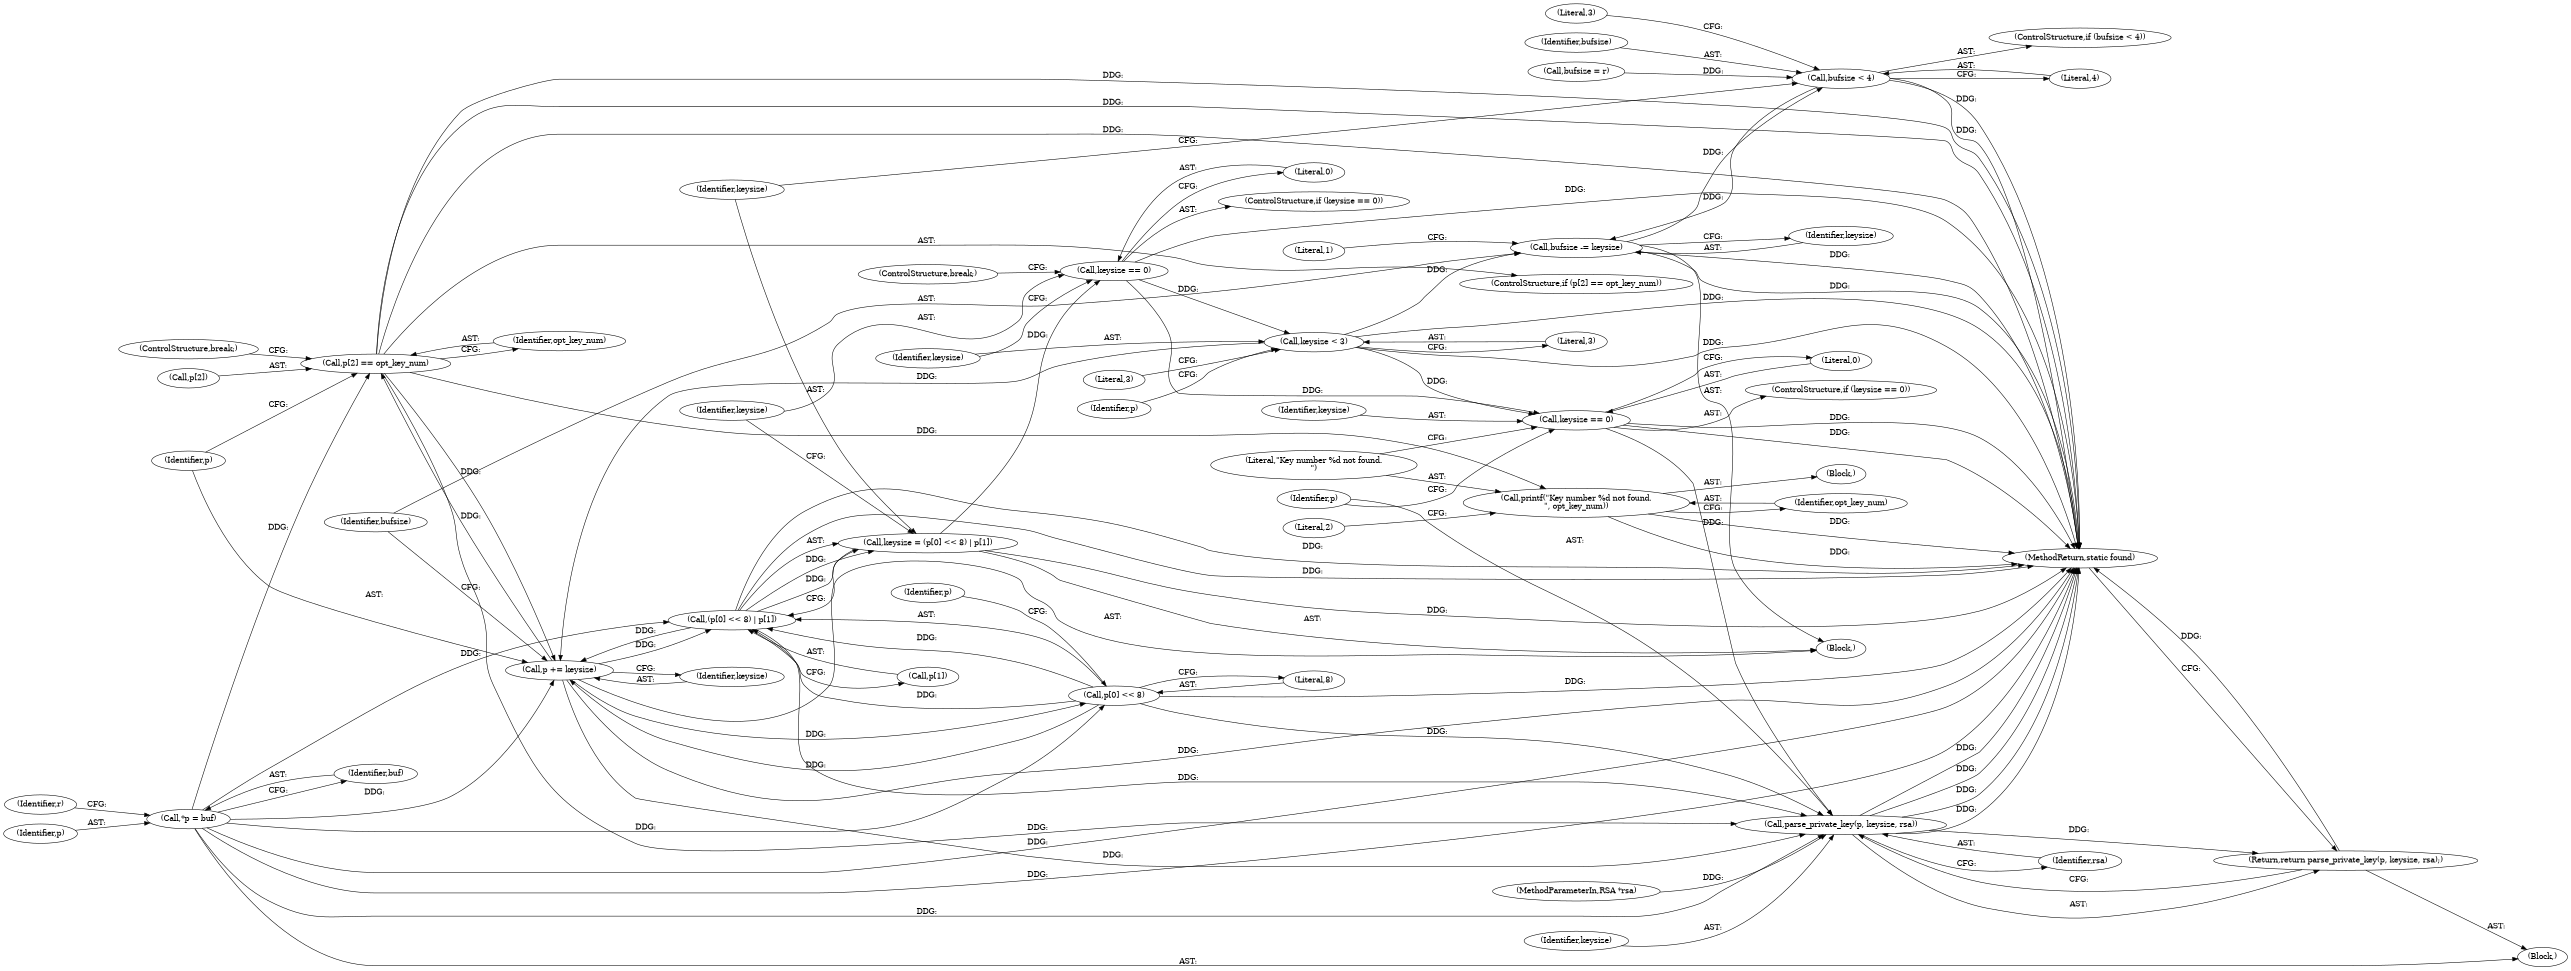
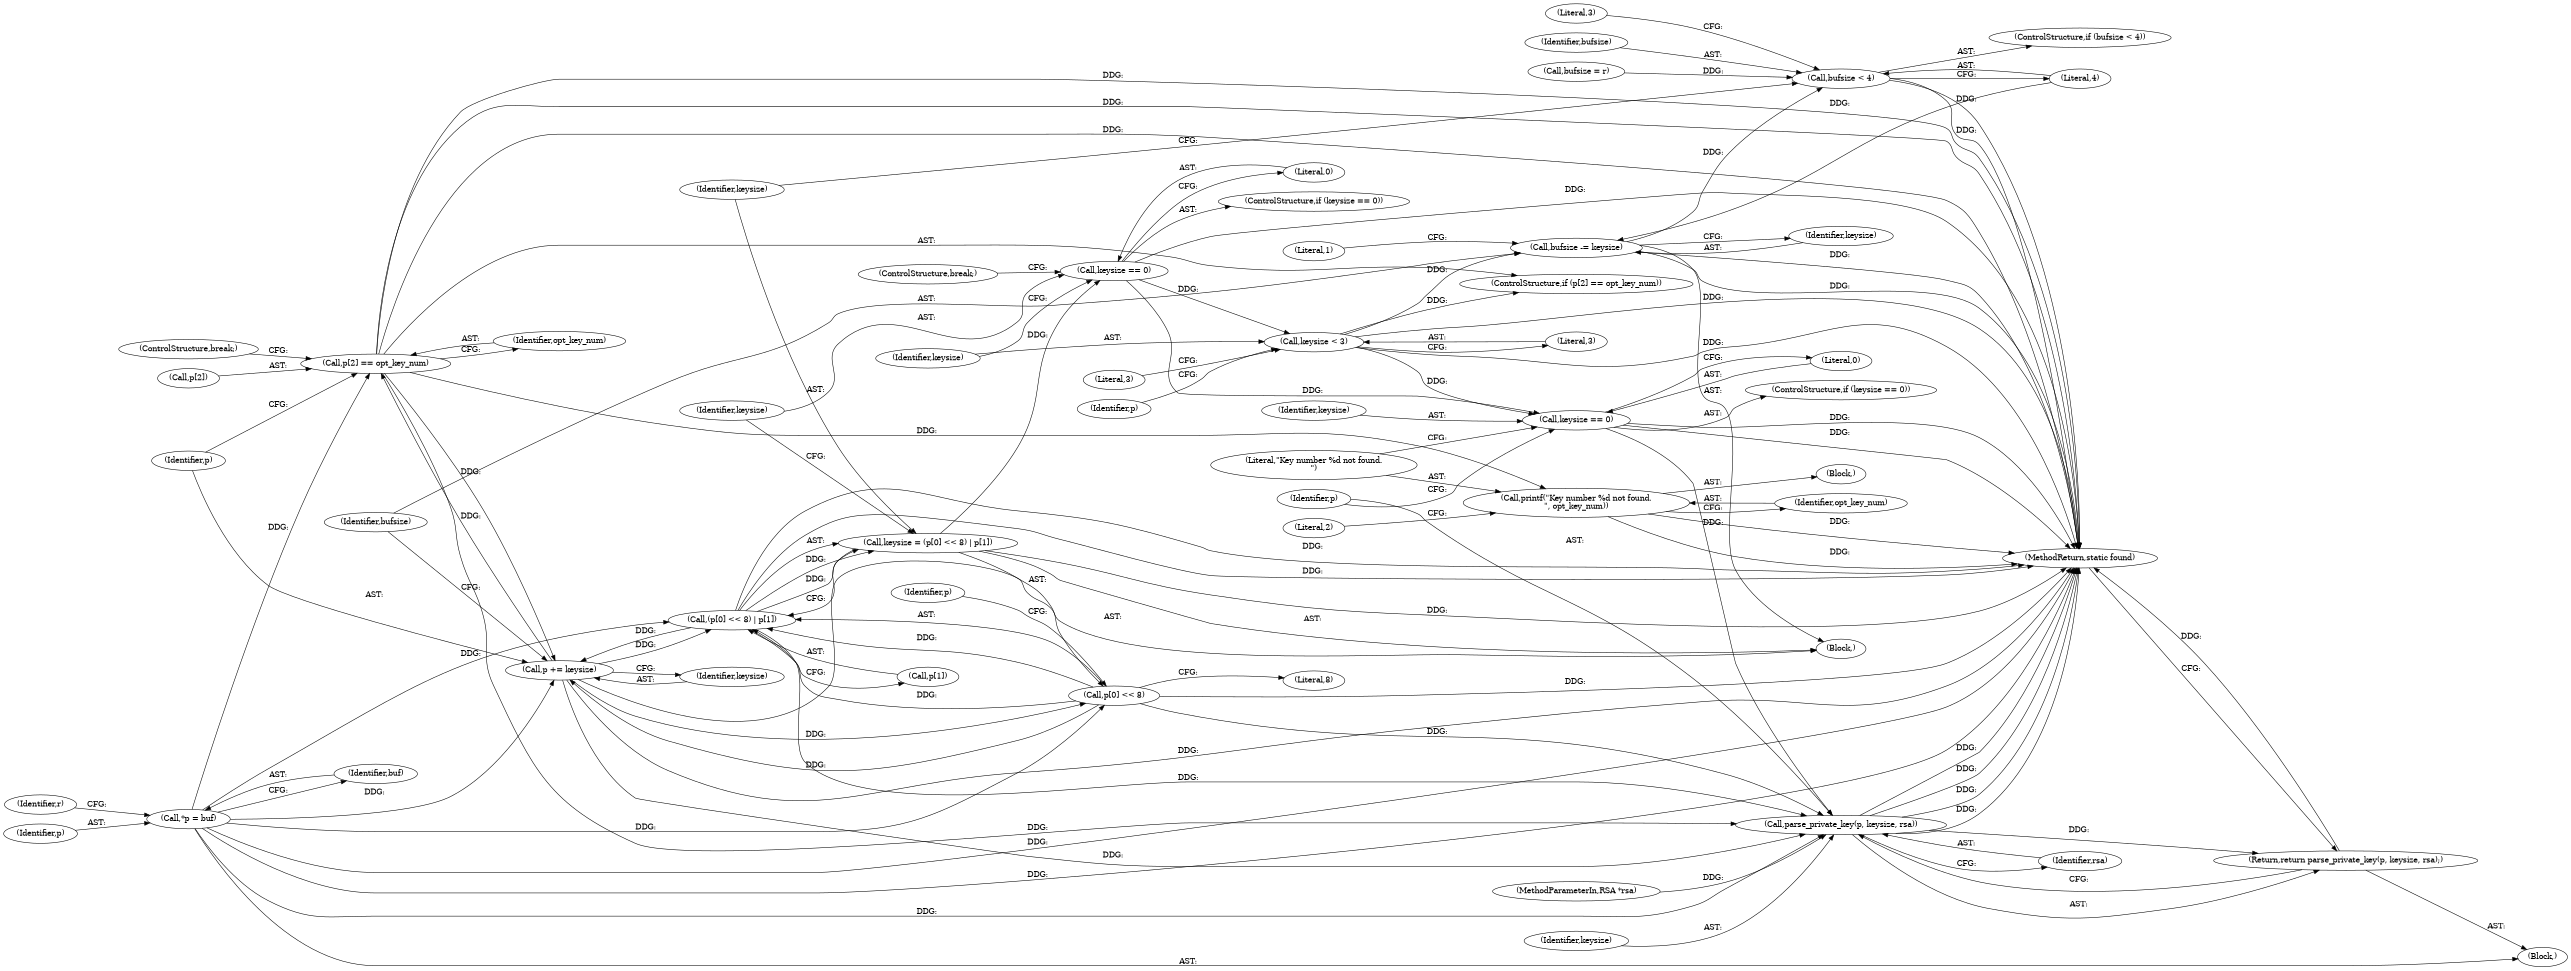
edge "(Call,bufsize < 4)" -> "(Call,bufsize -= keysize)": now "(Literal,4)" -> "(Call,bufsize -= keysize)"
edge "(Call,keysize < 3)" -> "(Call,p += keysize)": now "(Call,keysize < 3)" -> "(ControlStructure,if (p[2] == opt_key_num))"
edge "(Literal,8)" -> "(Call,p[0] << 8)": now "(Call,keysize = (p[0] << 8) | p[1])" -> "(Call,p[0] << 8)"
